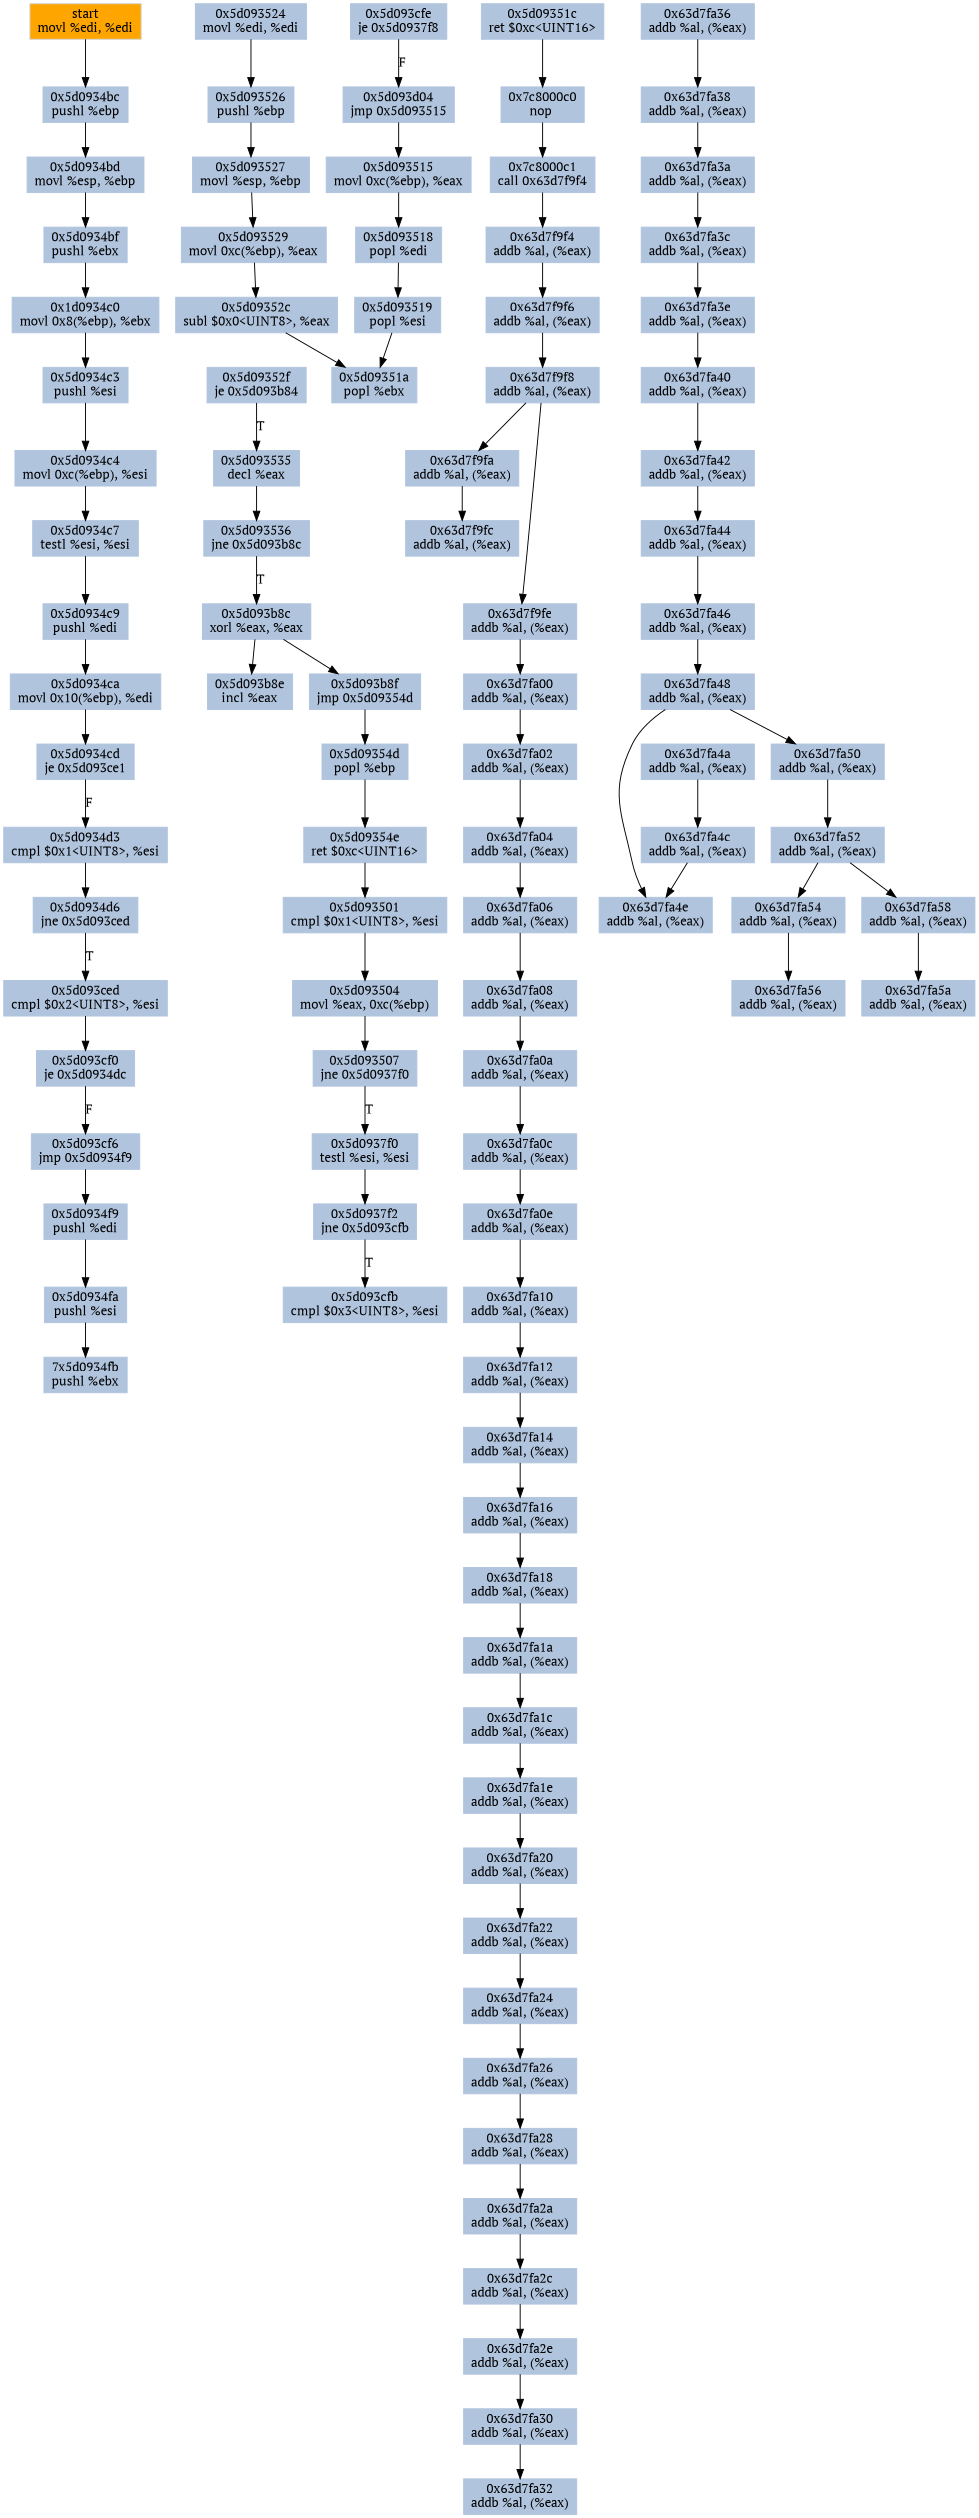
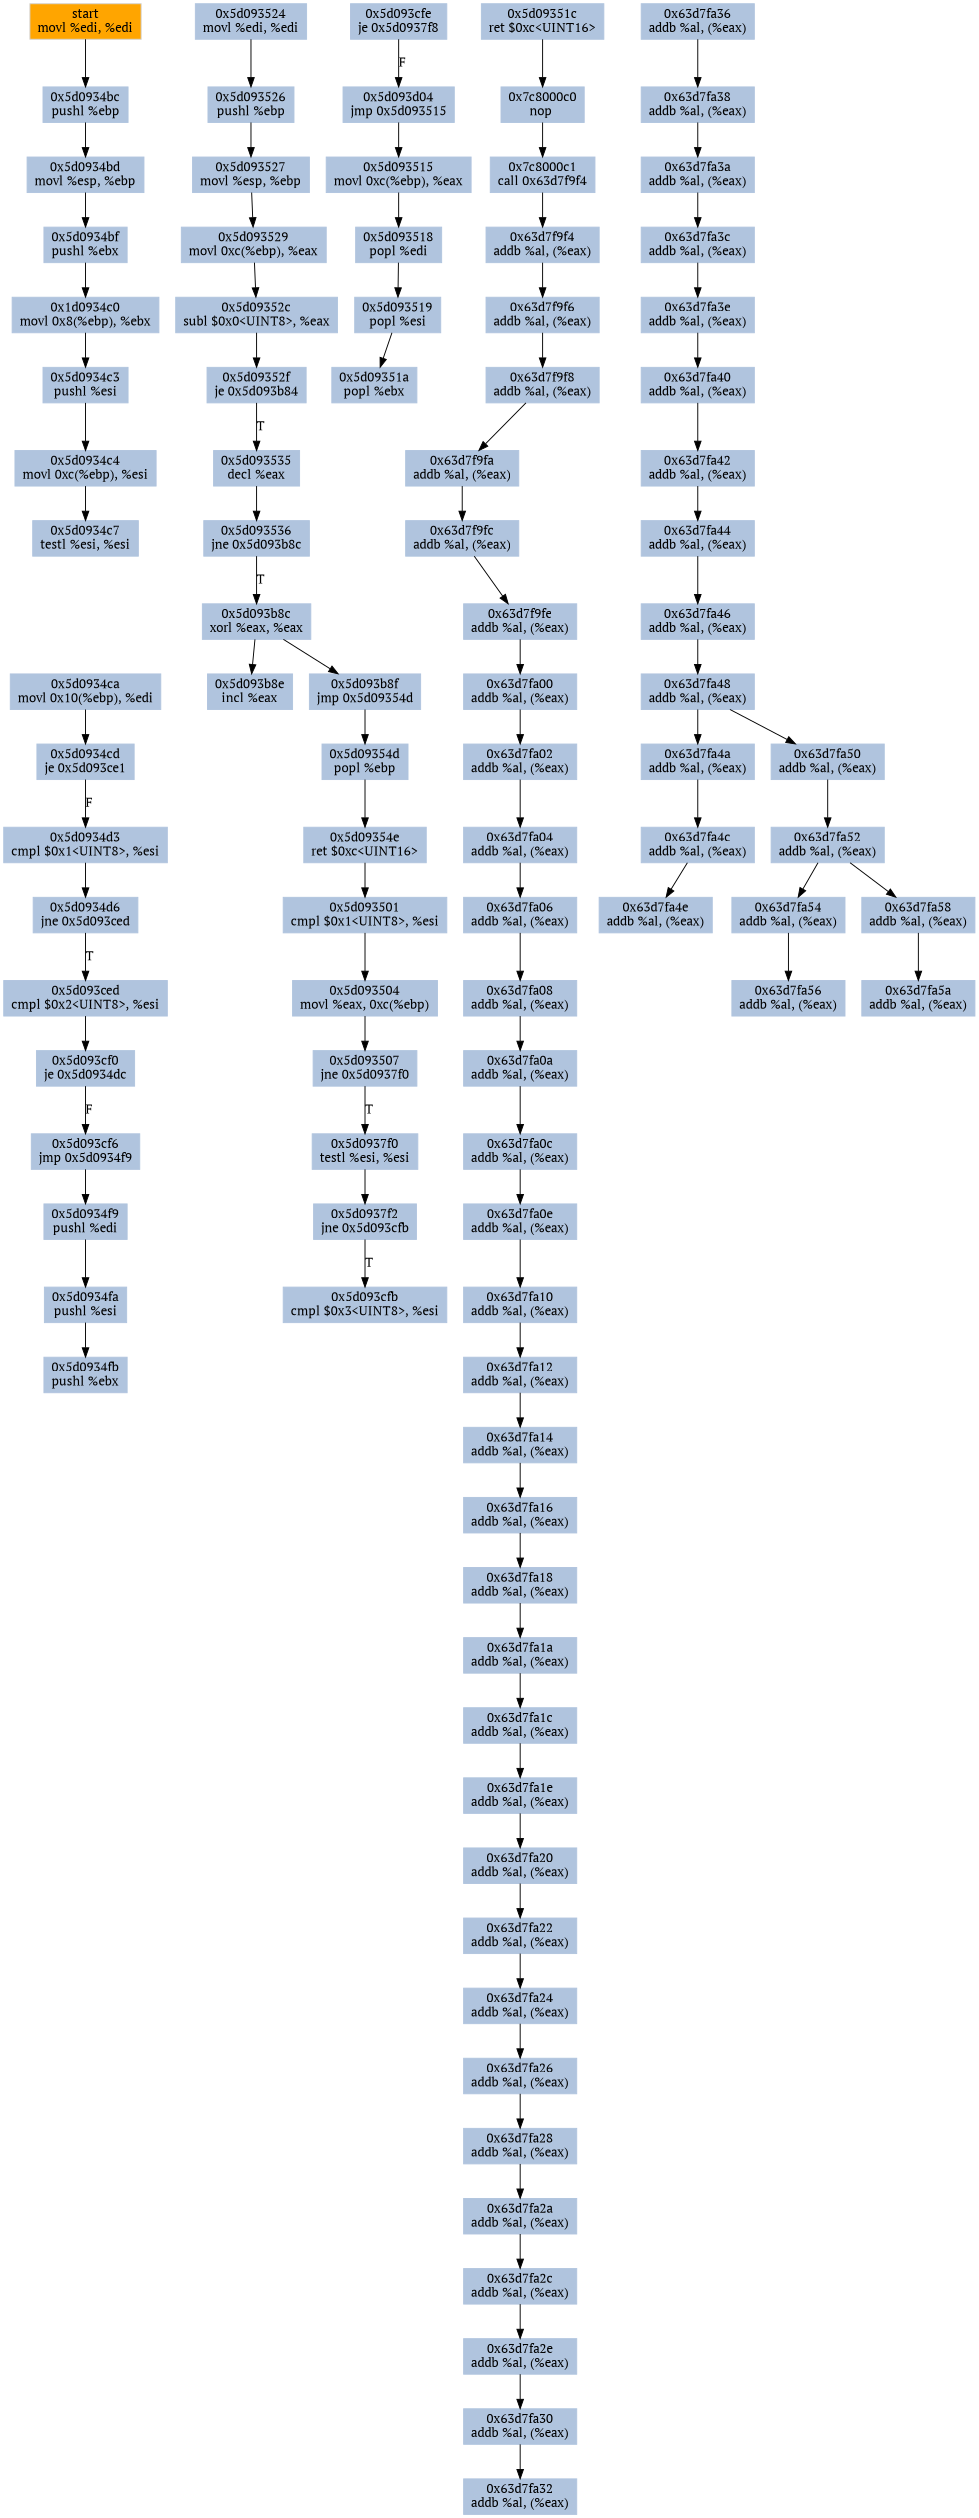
edge "0x5d09352c subl $0x0<UINT8>, %eax" -> "0x5d09351a popl %ebx": now "0x5d09352c subl $0x0<UINT8>, %eax" -> "0x5d09352f je 0x5d093b84"
edge "0x63d7f9f8 addb %al, (%eax)" -> "0x63d7f9fe addb %al, (%eax)": now "0x63d7f9fc addb %al, (%eax)" -> "0x63d7f9fe addb %al, (%eax)"
node "0x5d0934c9 pushl %edi": removed
edge "0x63d7fa48 addb %al, (%eax)" -> "0x63d7fa4e addb %al, (%eax)": now "0x63d7fa48 addb %al, (%eax)" -> "0x63d7fa4a addb %al, (%eax)"
node "7x5d0934fb pushl %ebx": label "7x5d0934fb pushl %ebx" -> "0x5d0934fb pushl %ebx"
